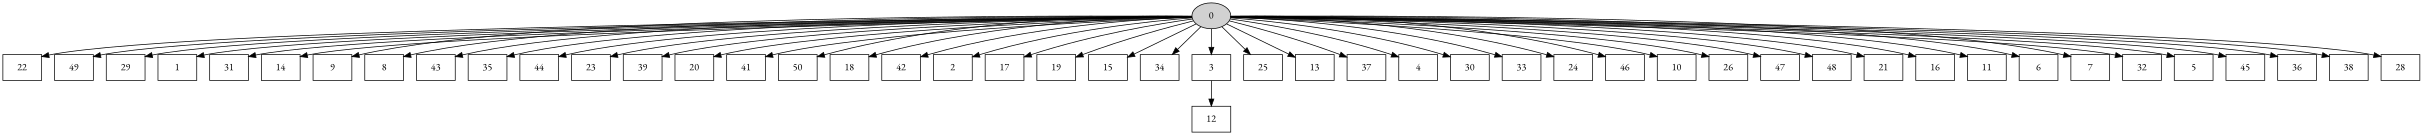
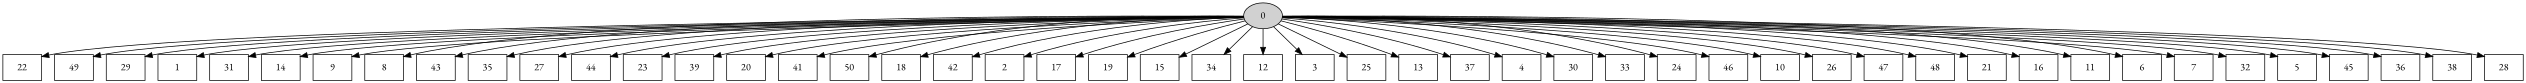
node "27": added
edge "3" -> "12": now "0" -> "12"
